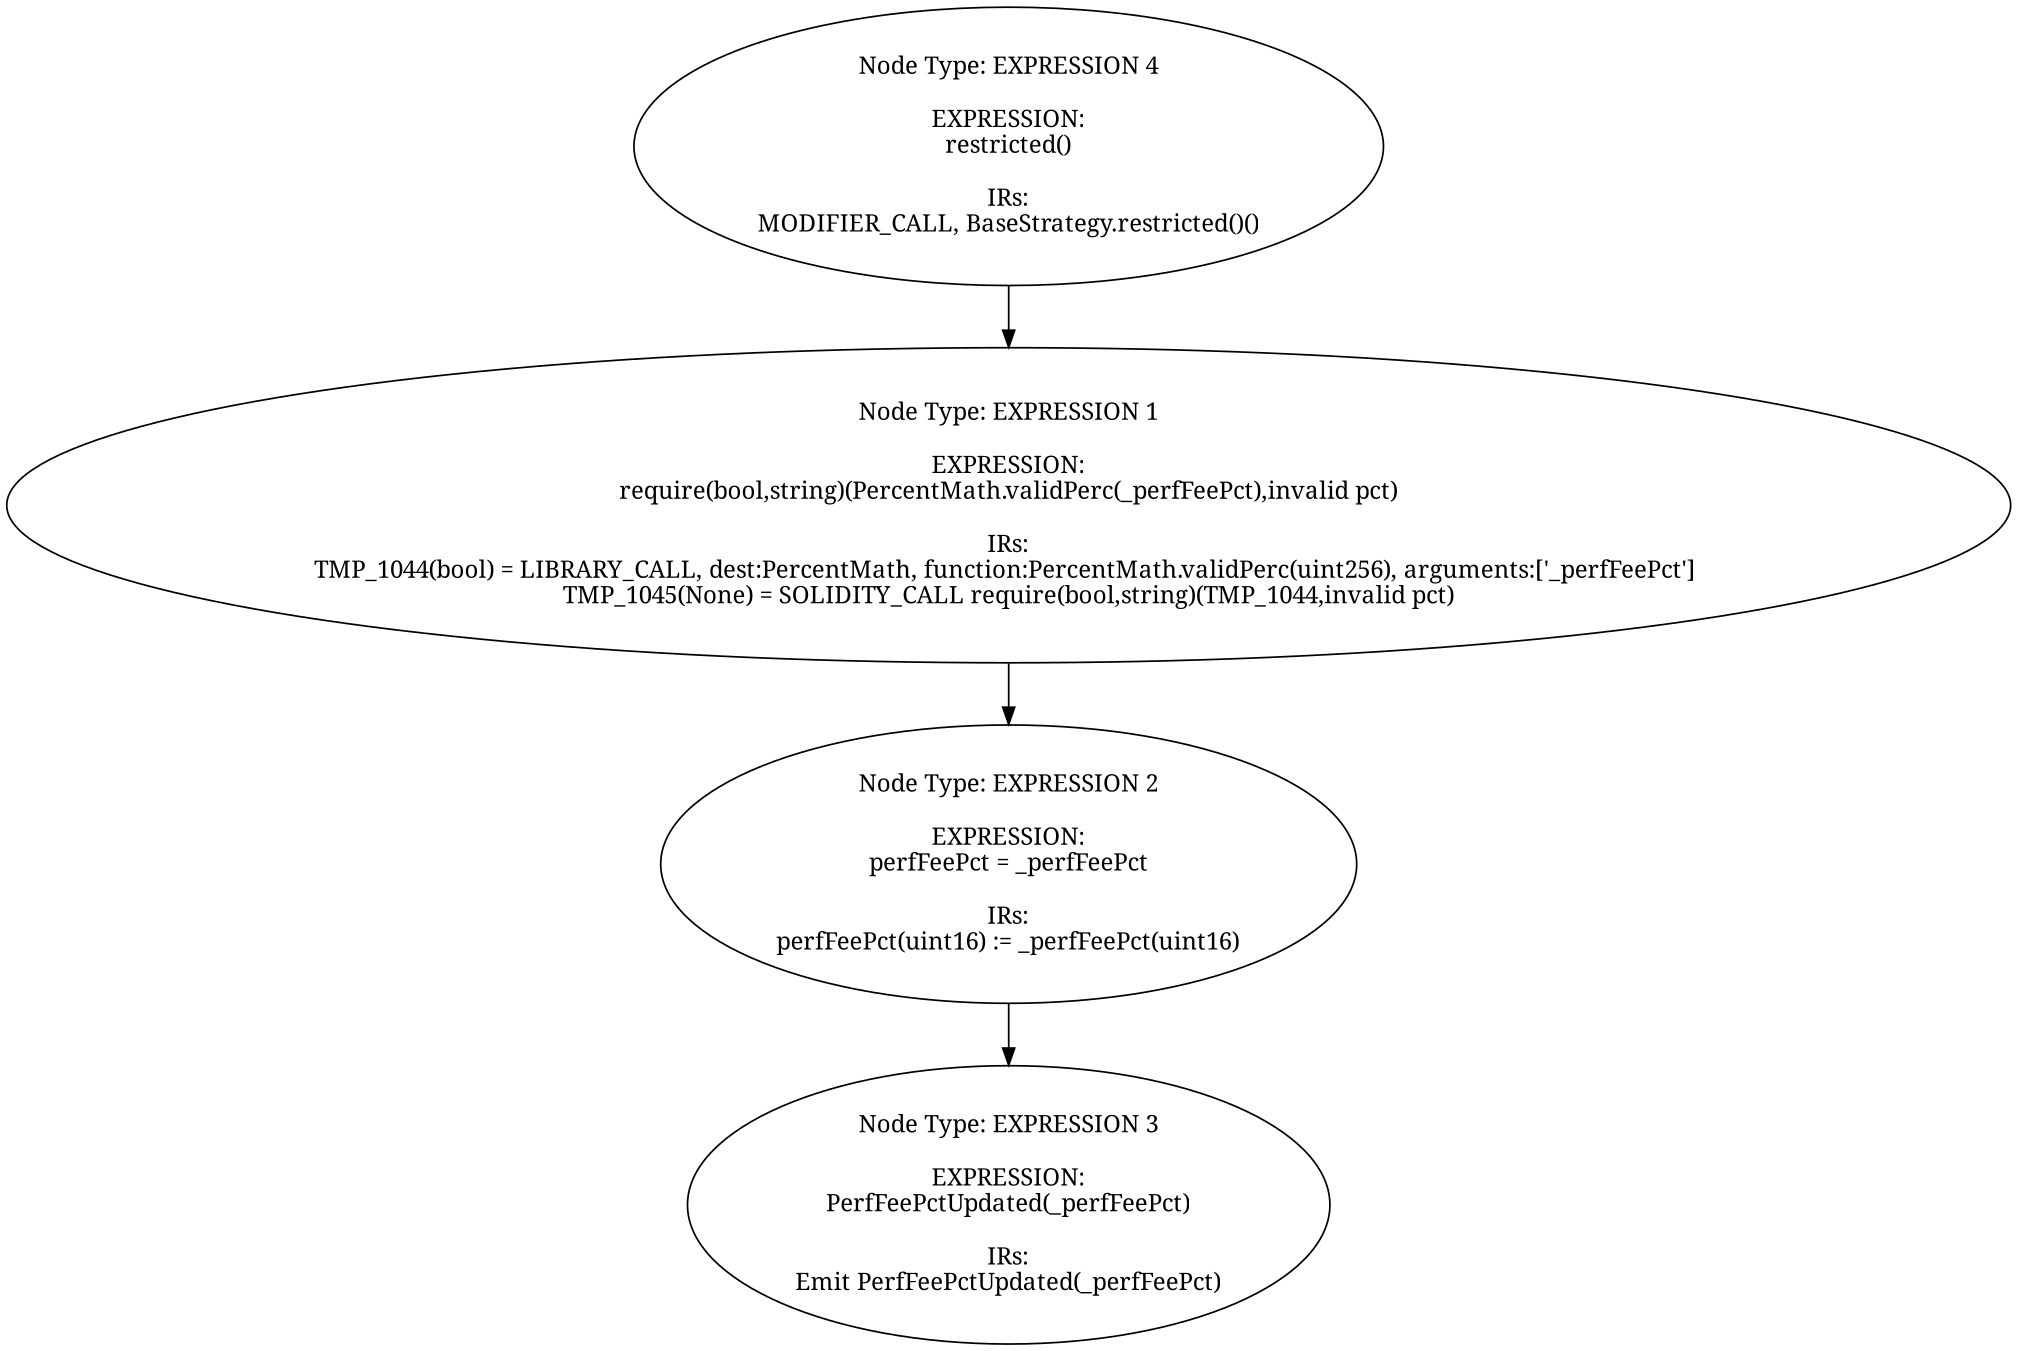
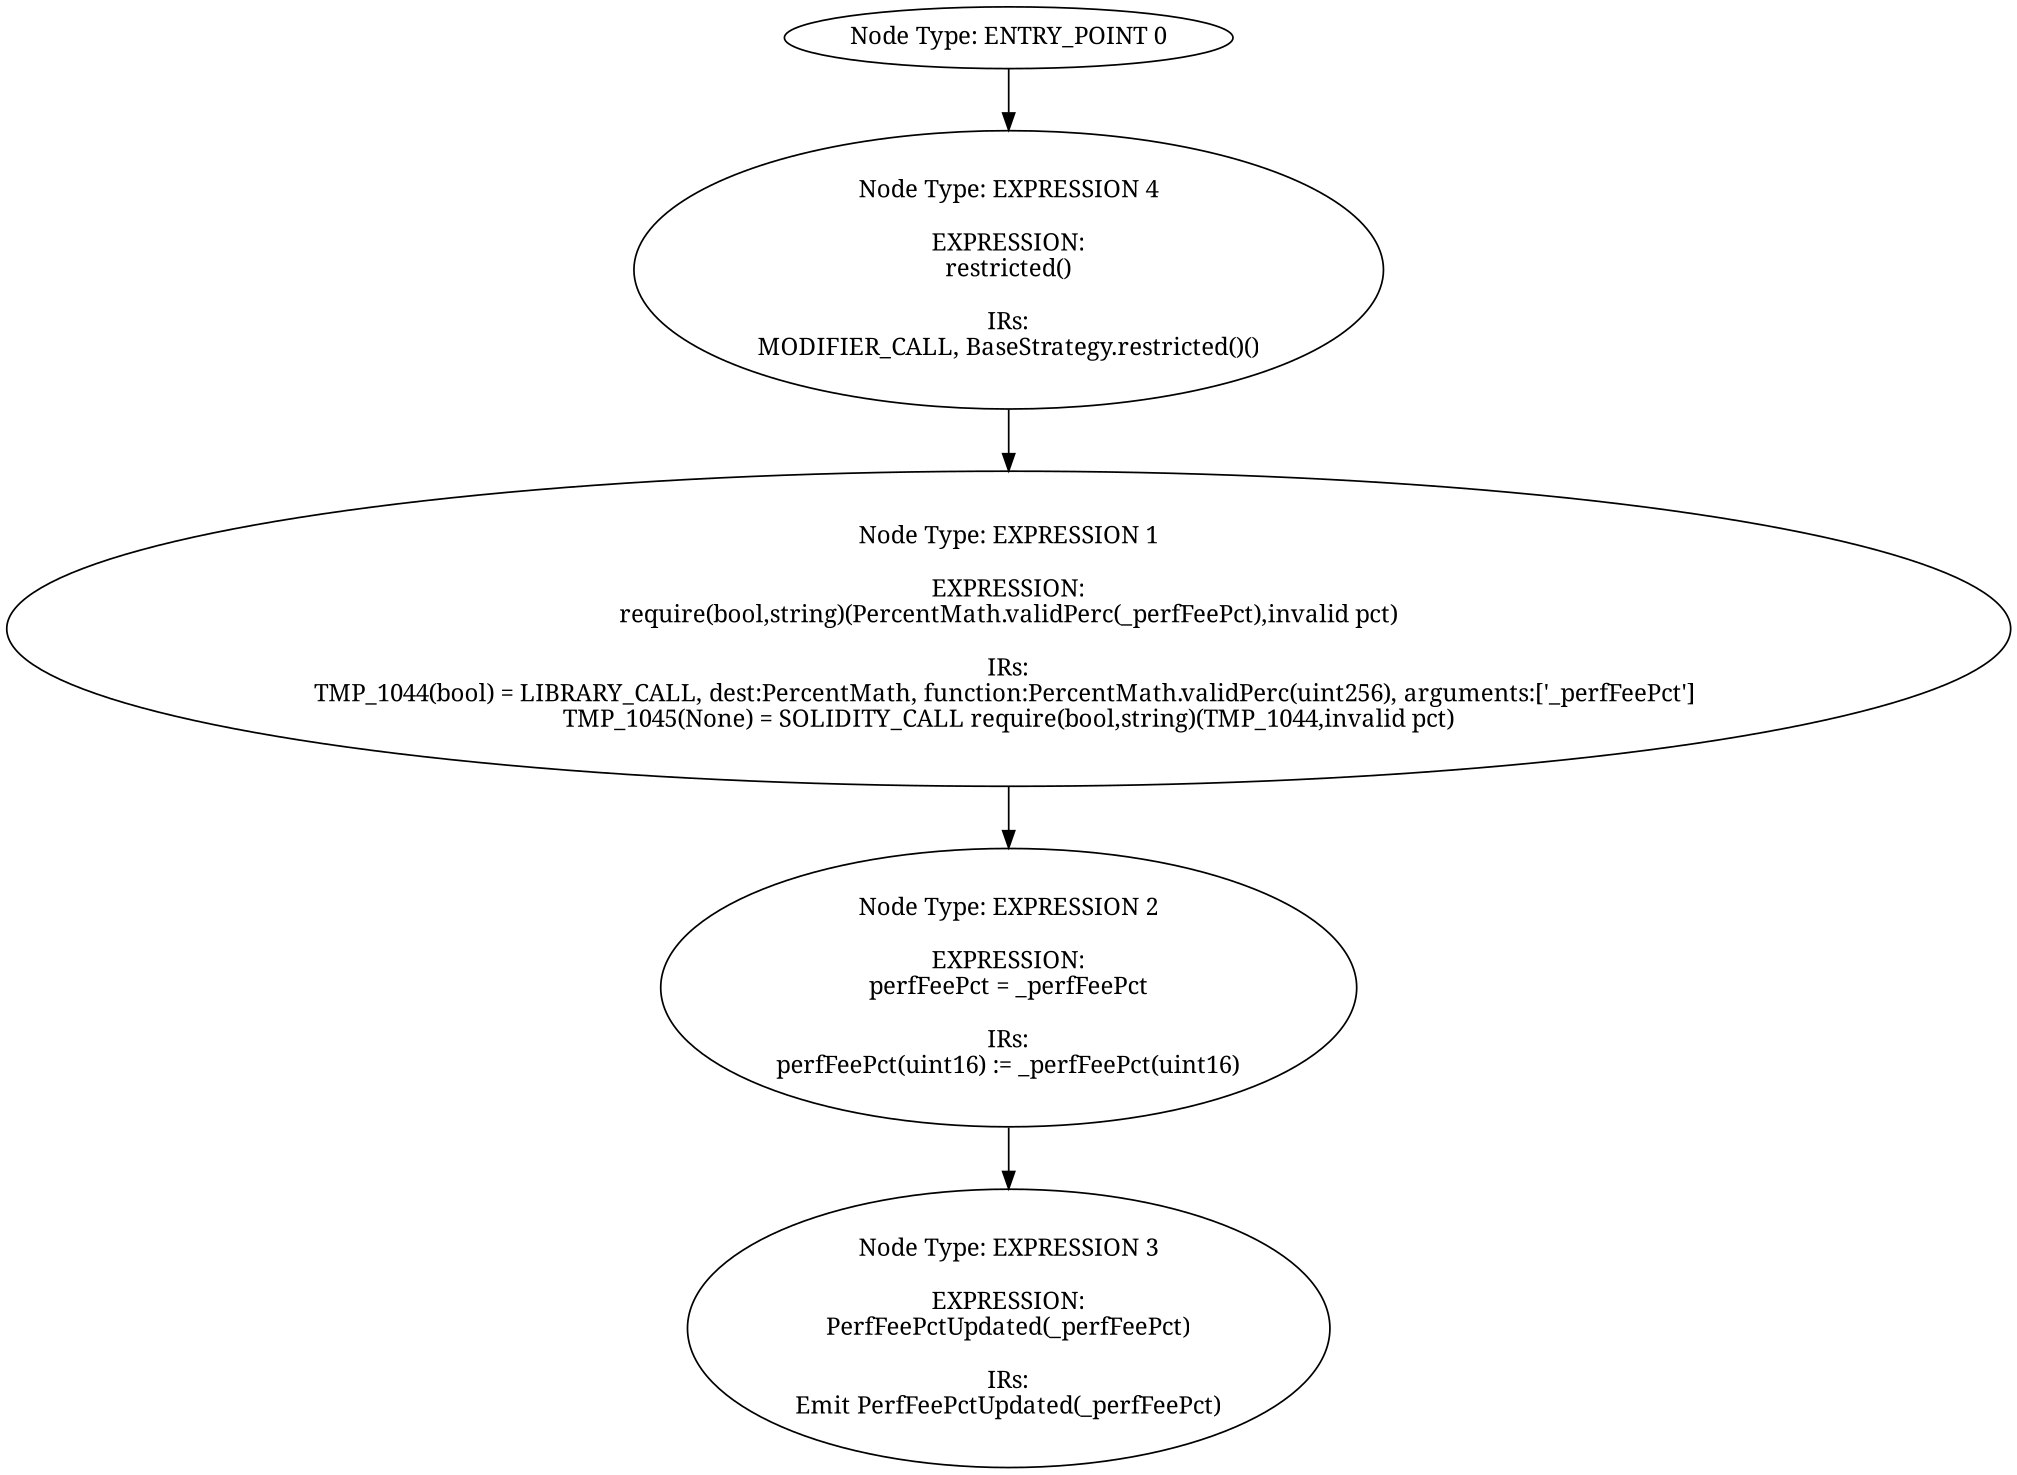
node "Node Type: ENTRY_POINT 0": added
